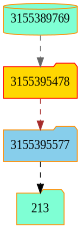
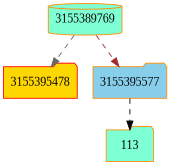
edge "3155395478" -> "3155395577": now "3155389769" -> "3155395577"
node "213": label "213" -> "113"
